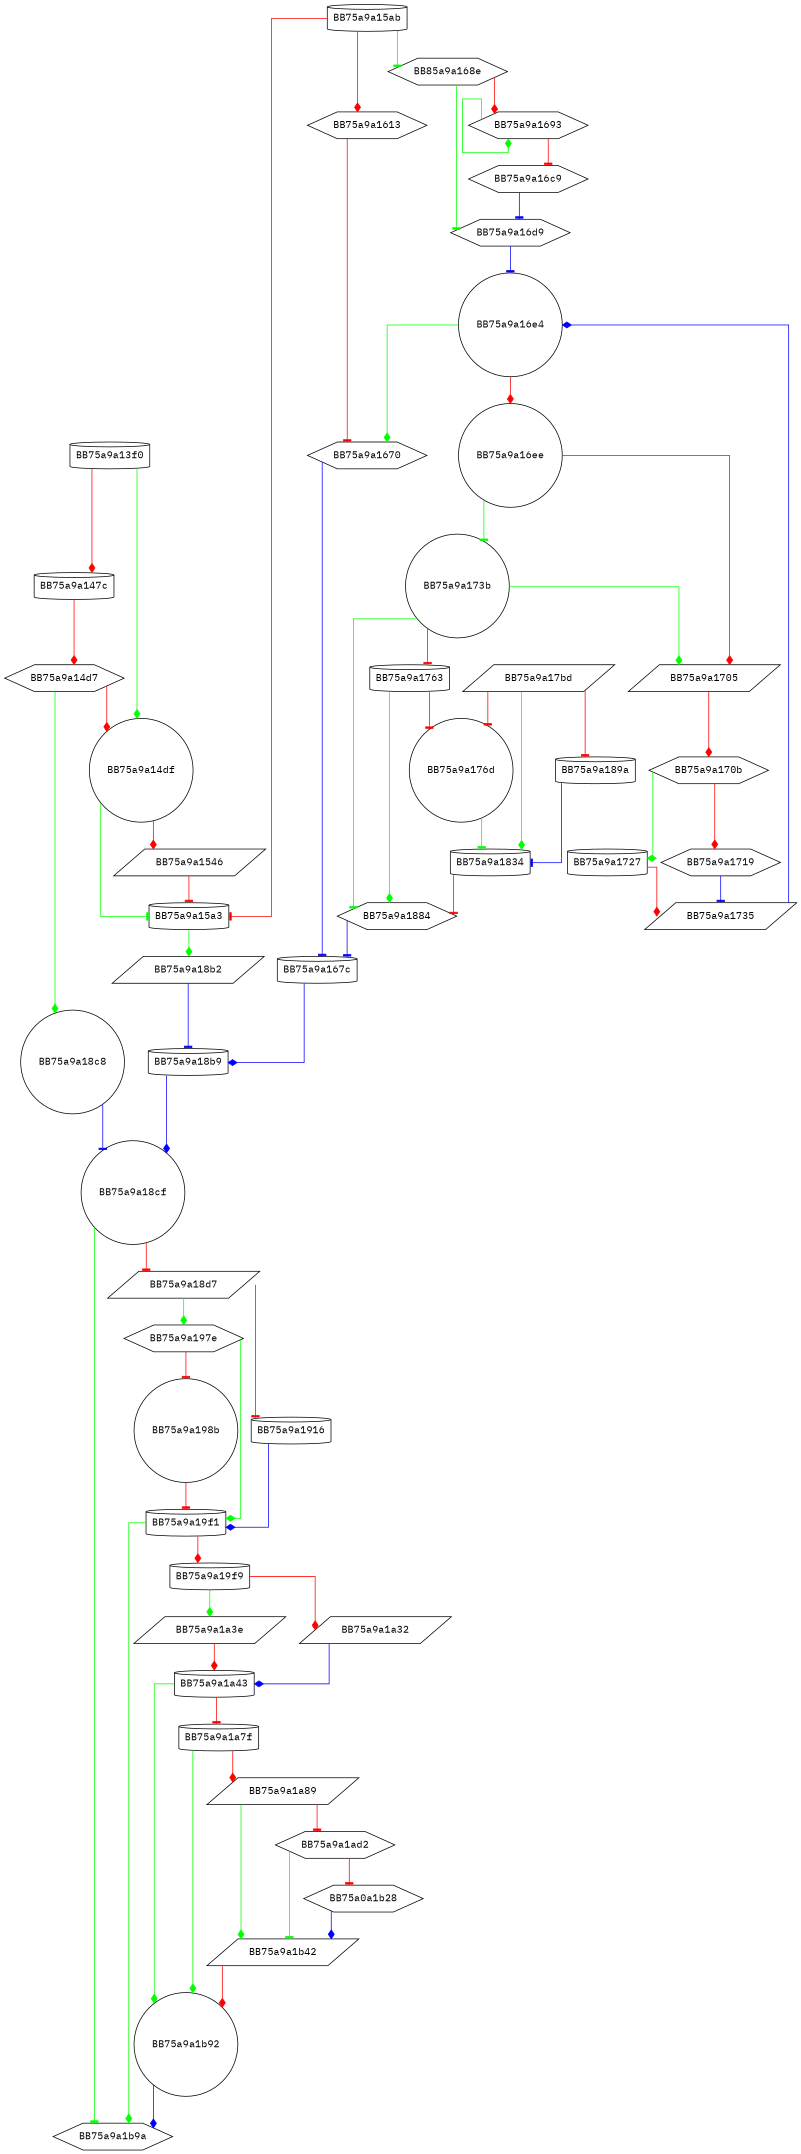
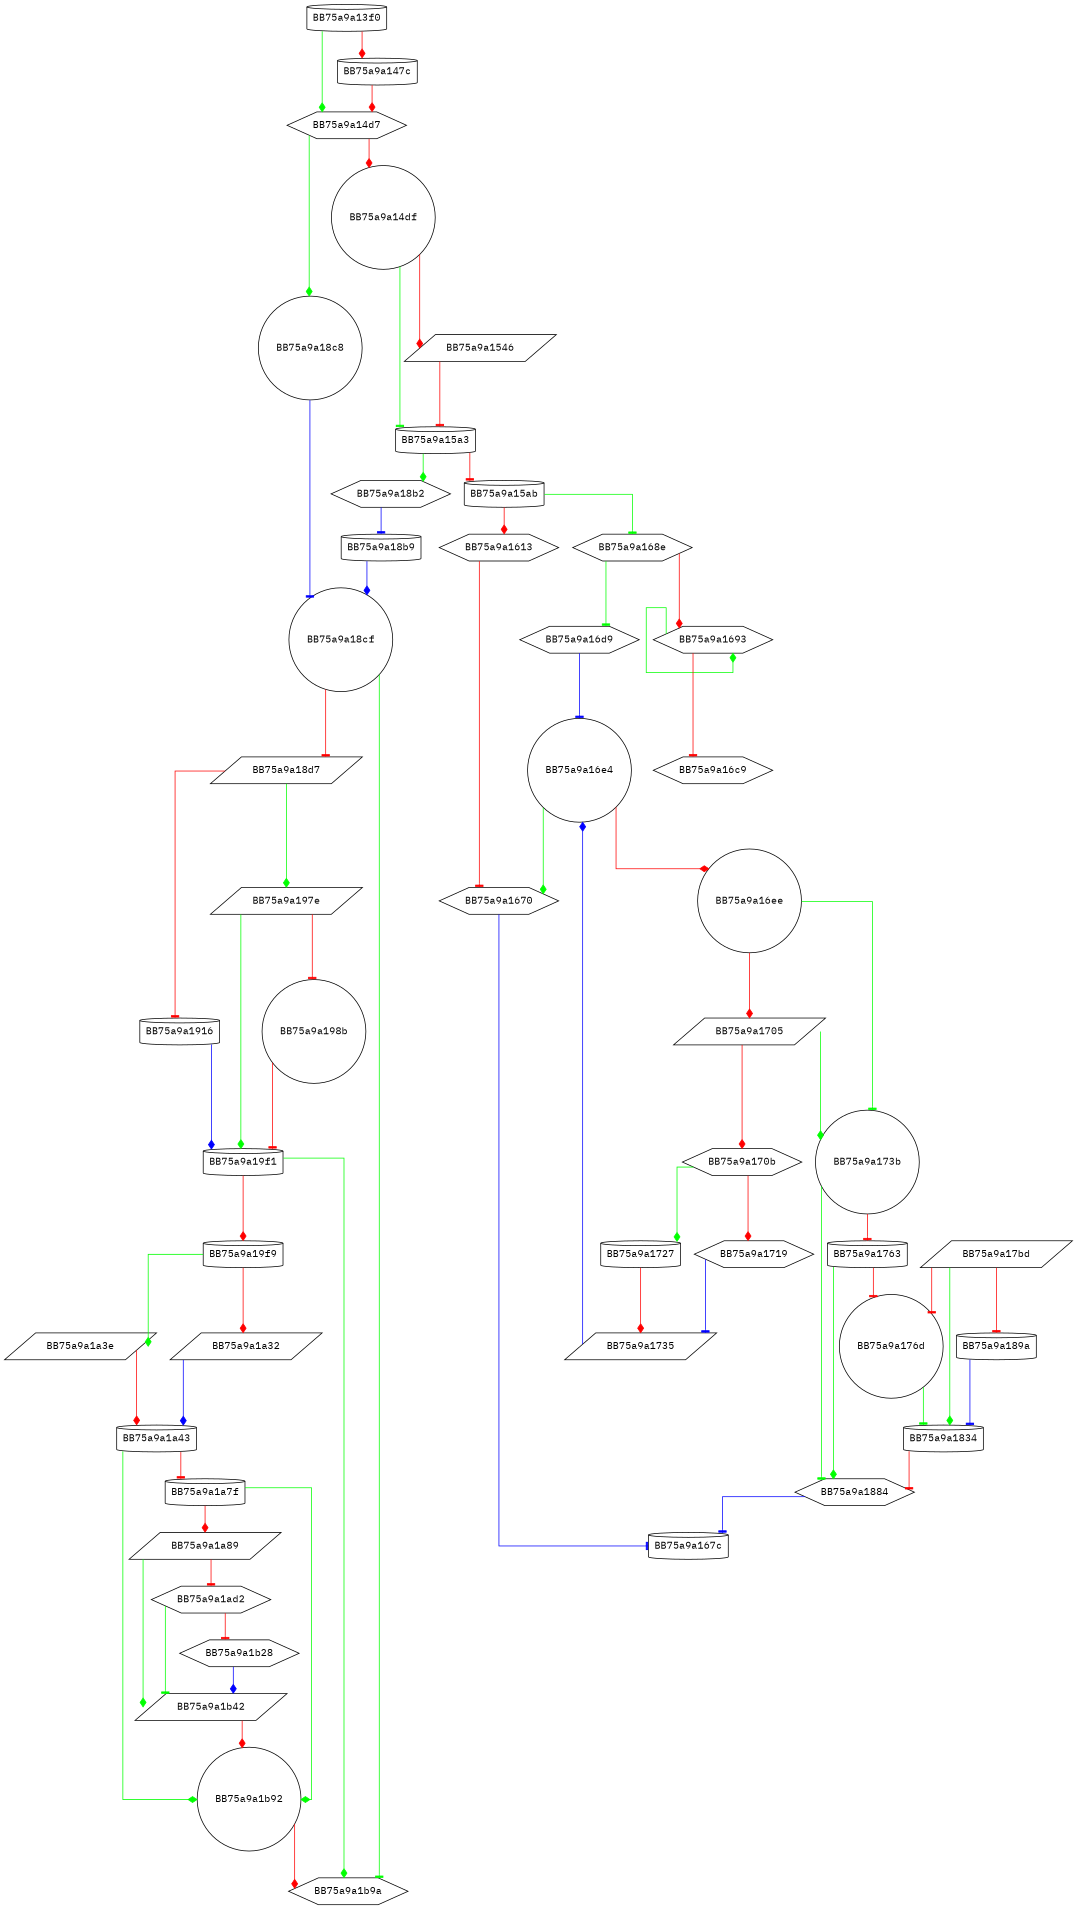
node "BB85a9a168e": label "BB85a9a168e" -> "BB75a9a168e"
edge "BB75a9a16c9" -> "BB75a9a16d9": removed
edge "BB75a9a15ab" -> "BB75a9a15a3": reversed
edge "BB75a9a173b" -> "BB75a9a1705": reversed
edge "BB75a9a13f0" -> "BB75a9a14df": now "BB75a9a13f0" -> "BB75a9a14d7"
node "BB75a9a18b2": shape parallelogram -> hexagon
edge "BB75a9a167c" -> "BB75a9a18b9": removed
node "BB75a9a197e": shape hexagon -> parallelogram
node "BB75a0a1b28": label "BB75a0a1b28" -> "BB75a9a1b28"
edge "BB75a9a1b92" -> "BB75a9a1b9a": color blue -> red
